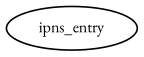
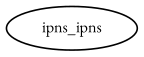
node "ipns_entry": label "ipns_entry" -> "ipns_ipns"
